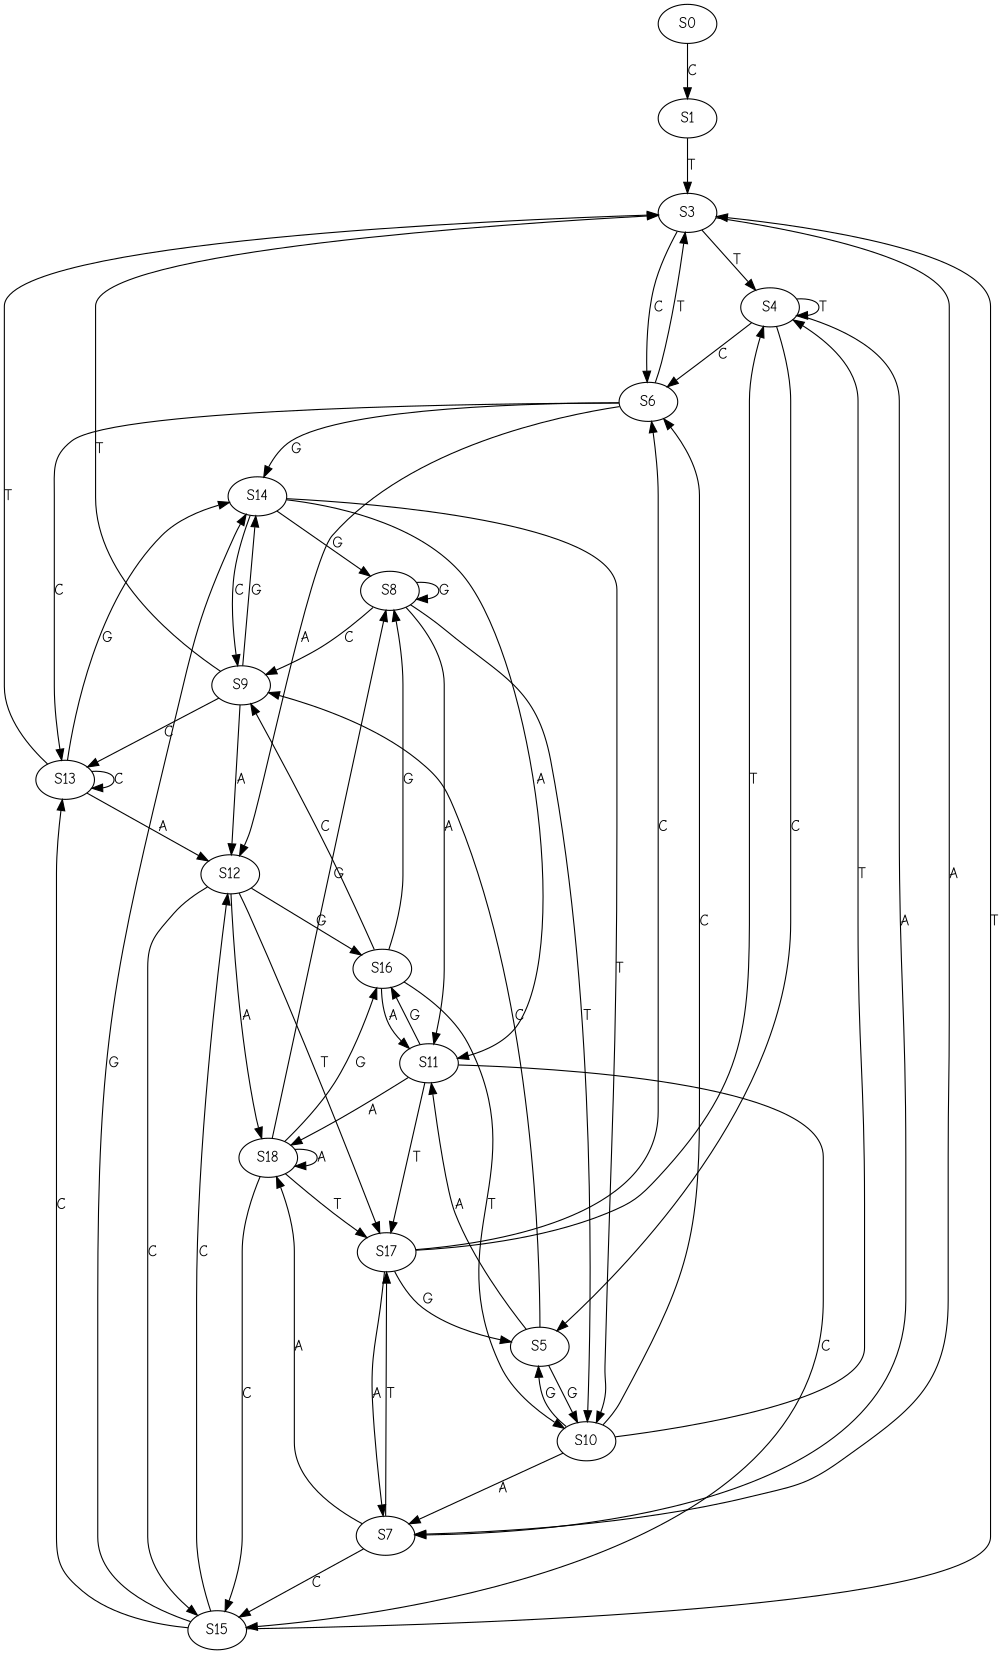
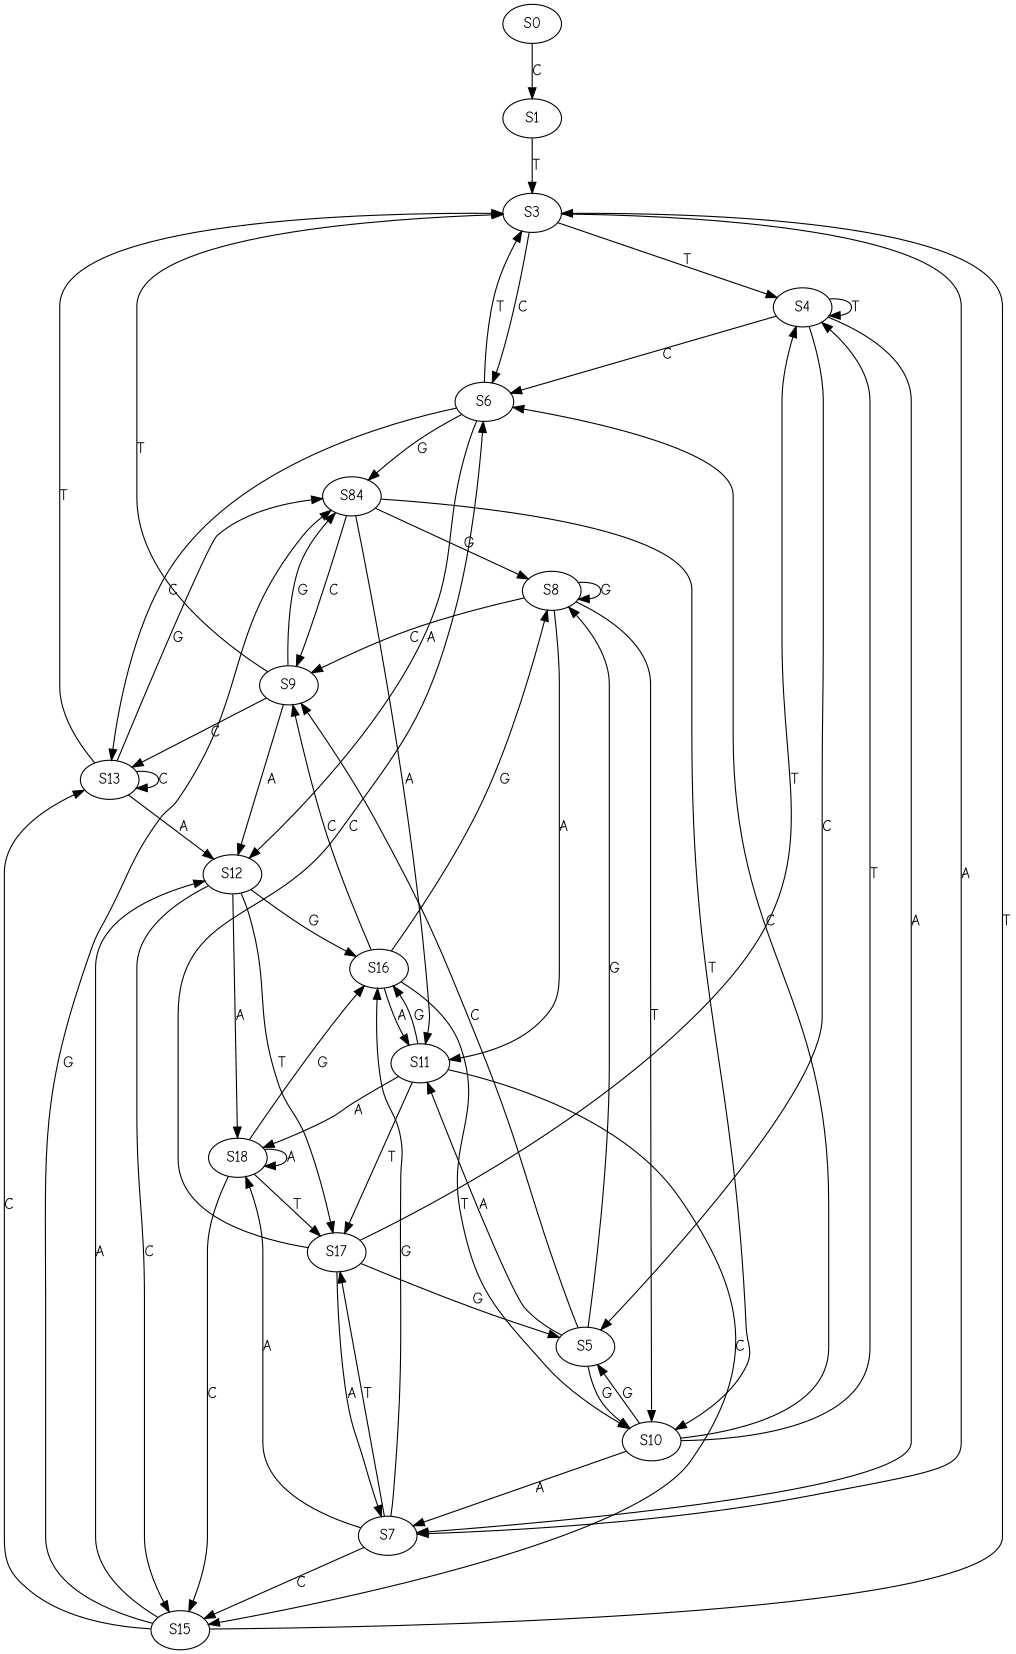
node "S14": label "S14" -> "S84"
edge "S18" -> "S8": now "S5" -> "S8"
edge "S15" -> "S12": label "C" -> "A"
edge "S7" -> "S16": added, label "G"
